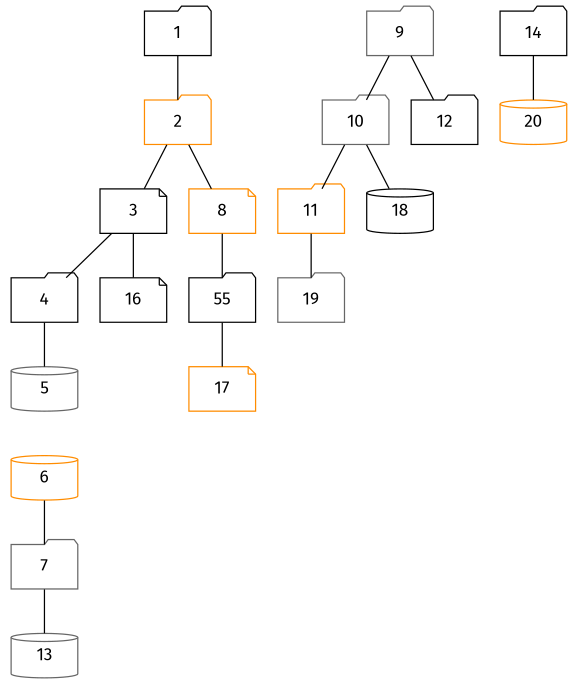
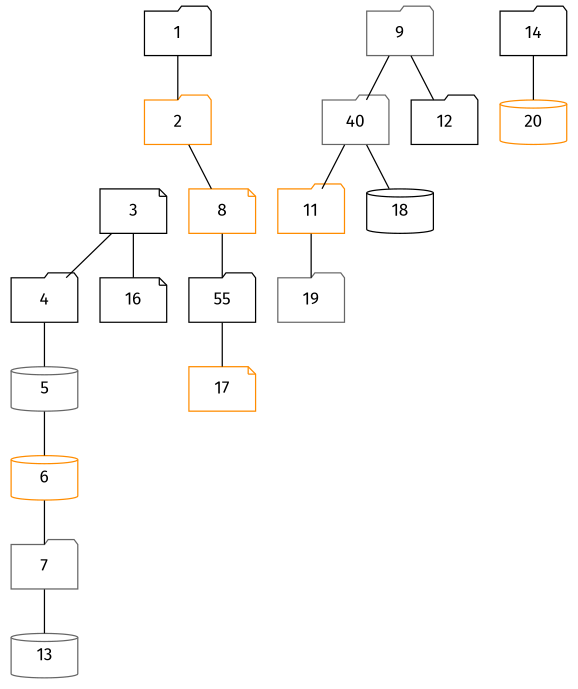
node "10": label "10" -> "40"
edge "2" -- "3": removed
edge "5" -- "6": added
